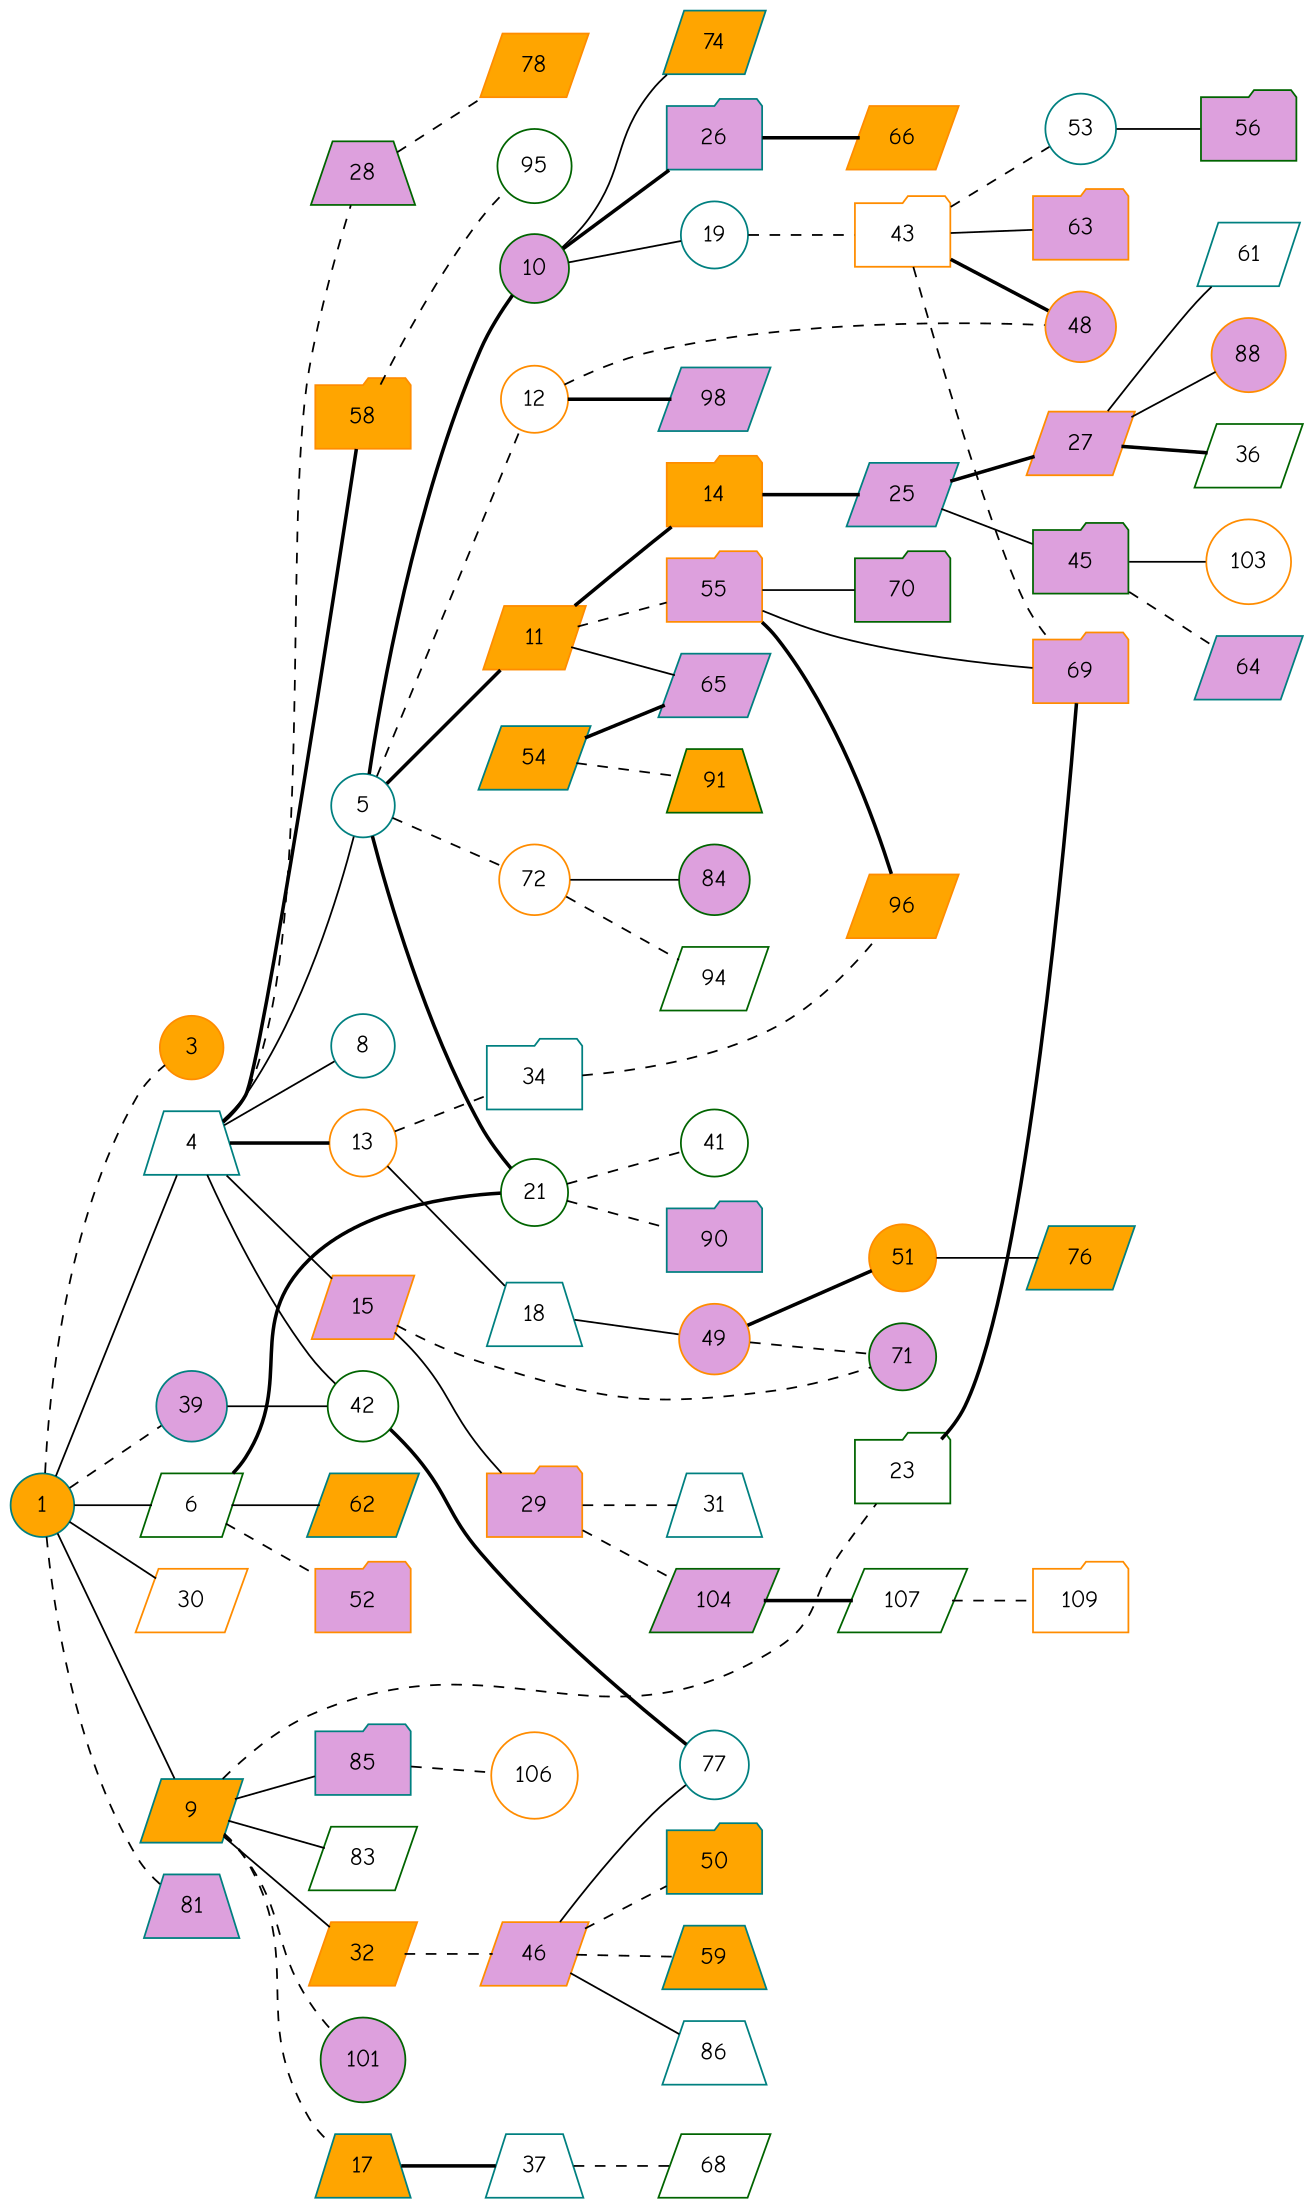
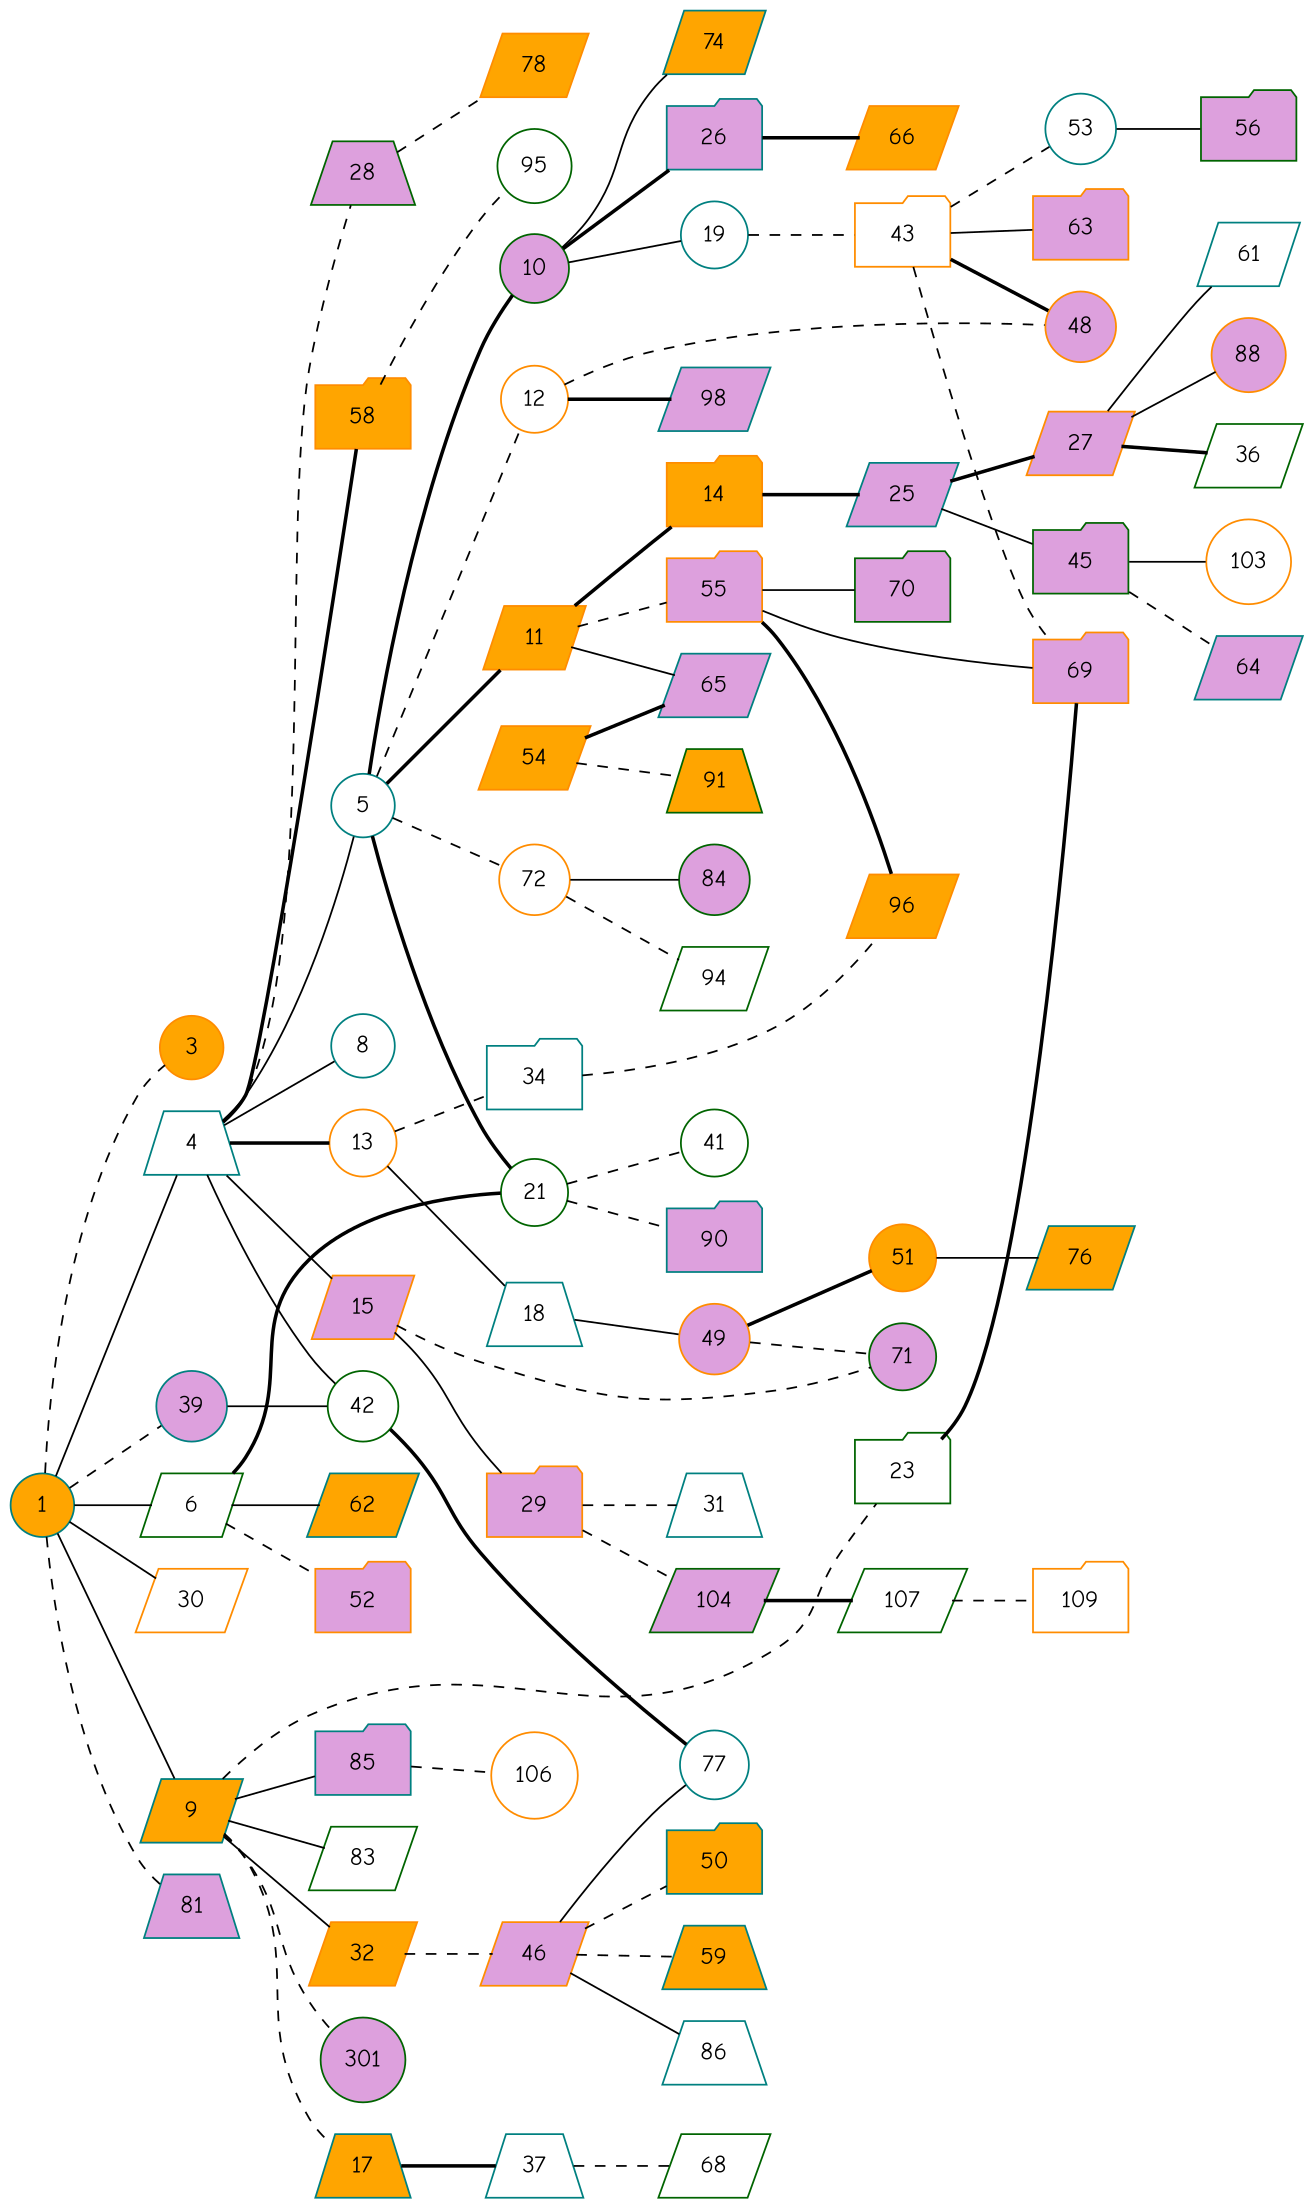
node "54": color teal -> darkorange
node "101": label "101" -> "301"
